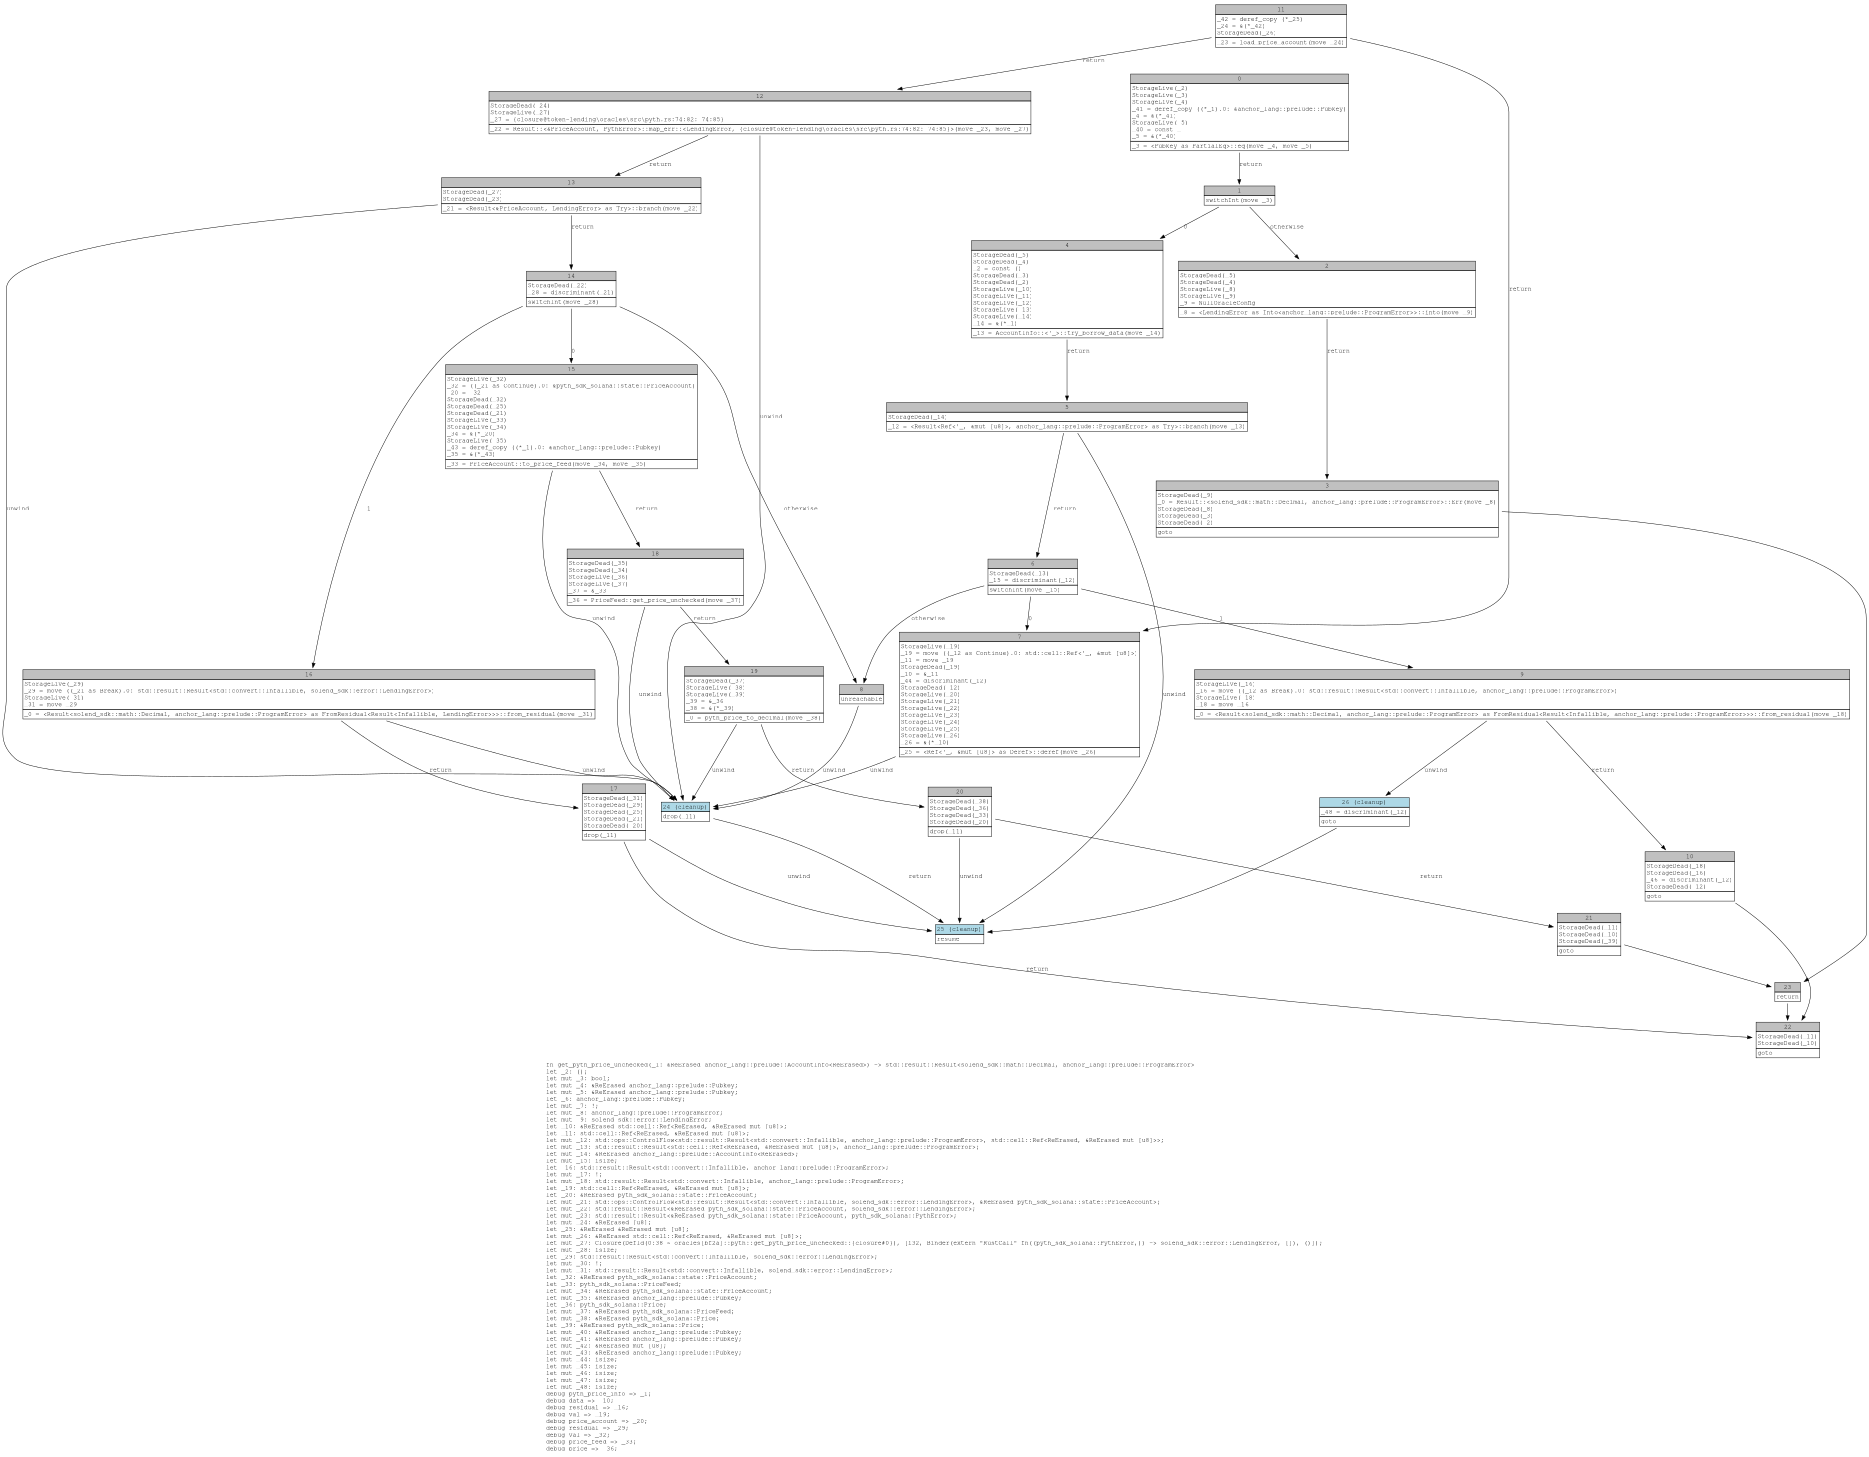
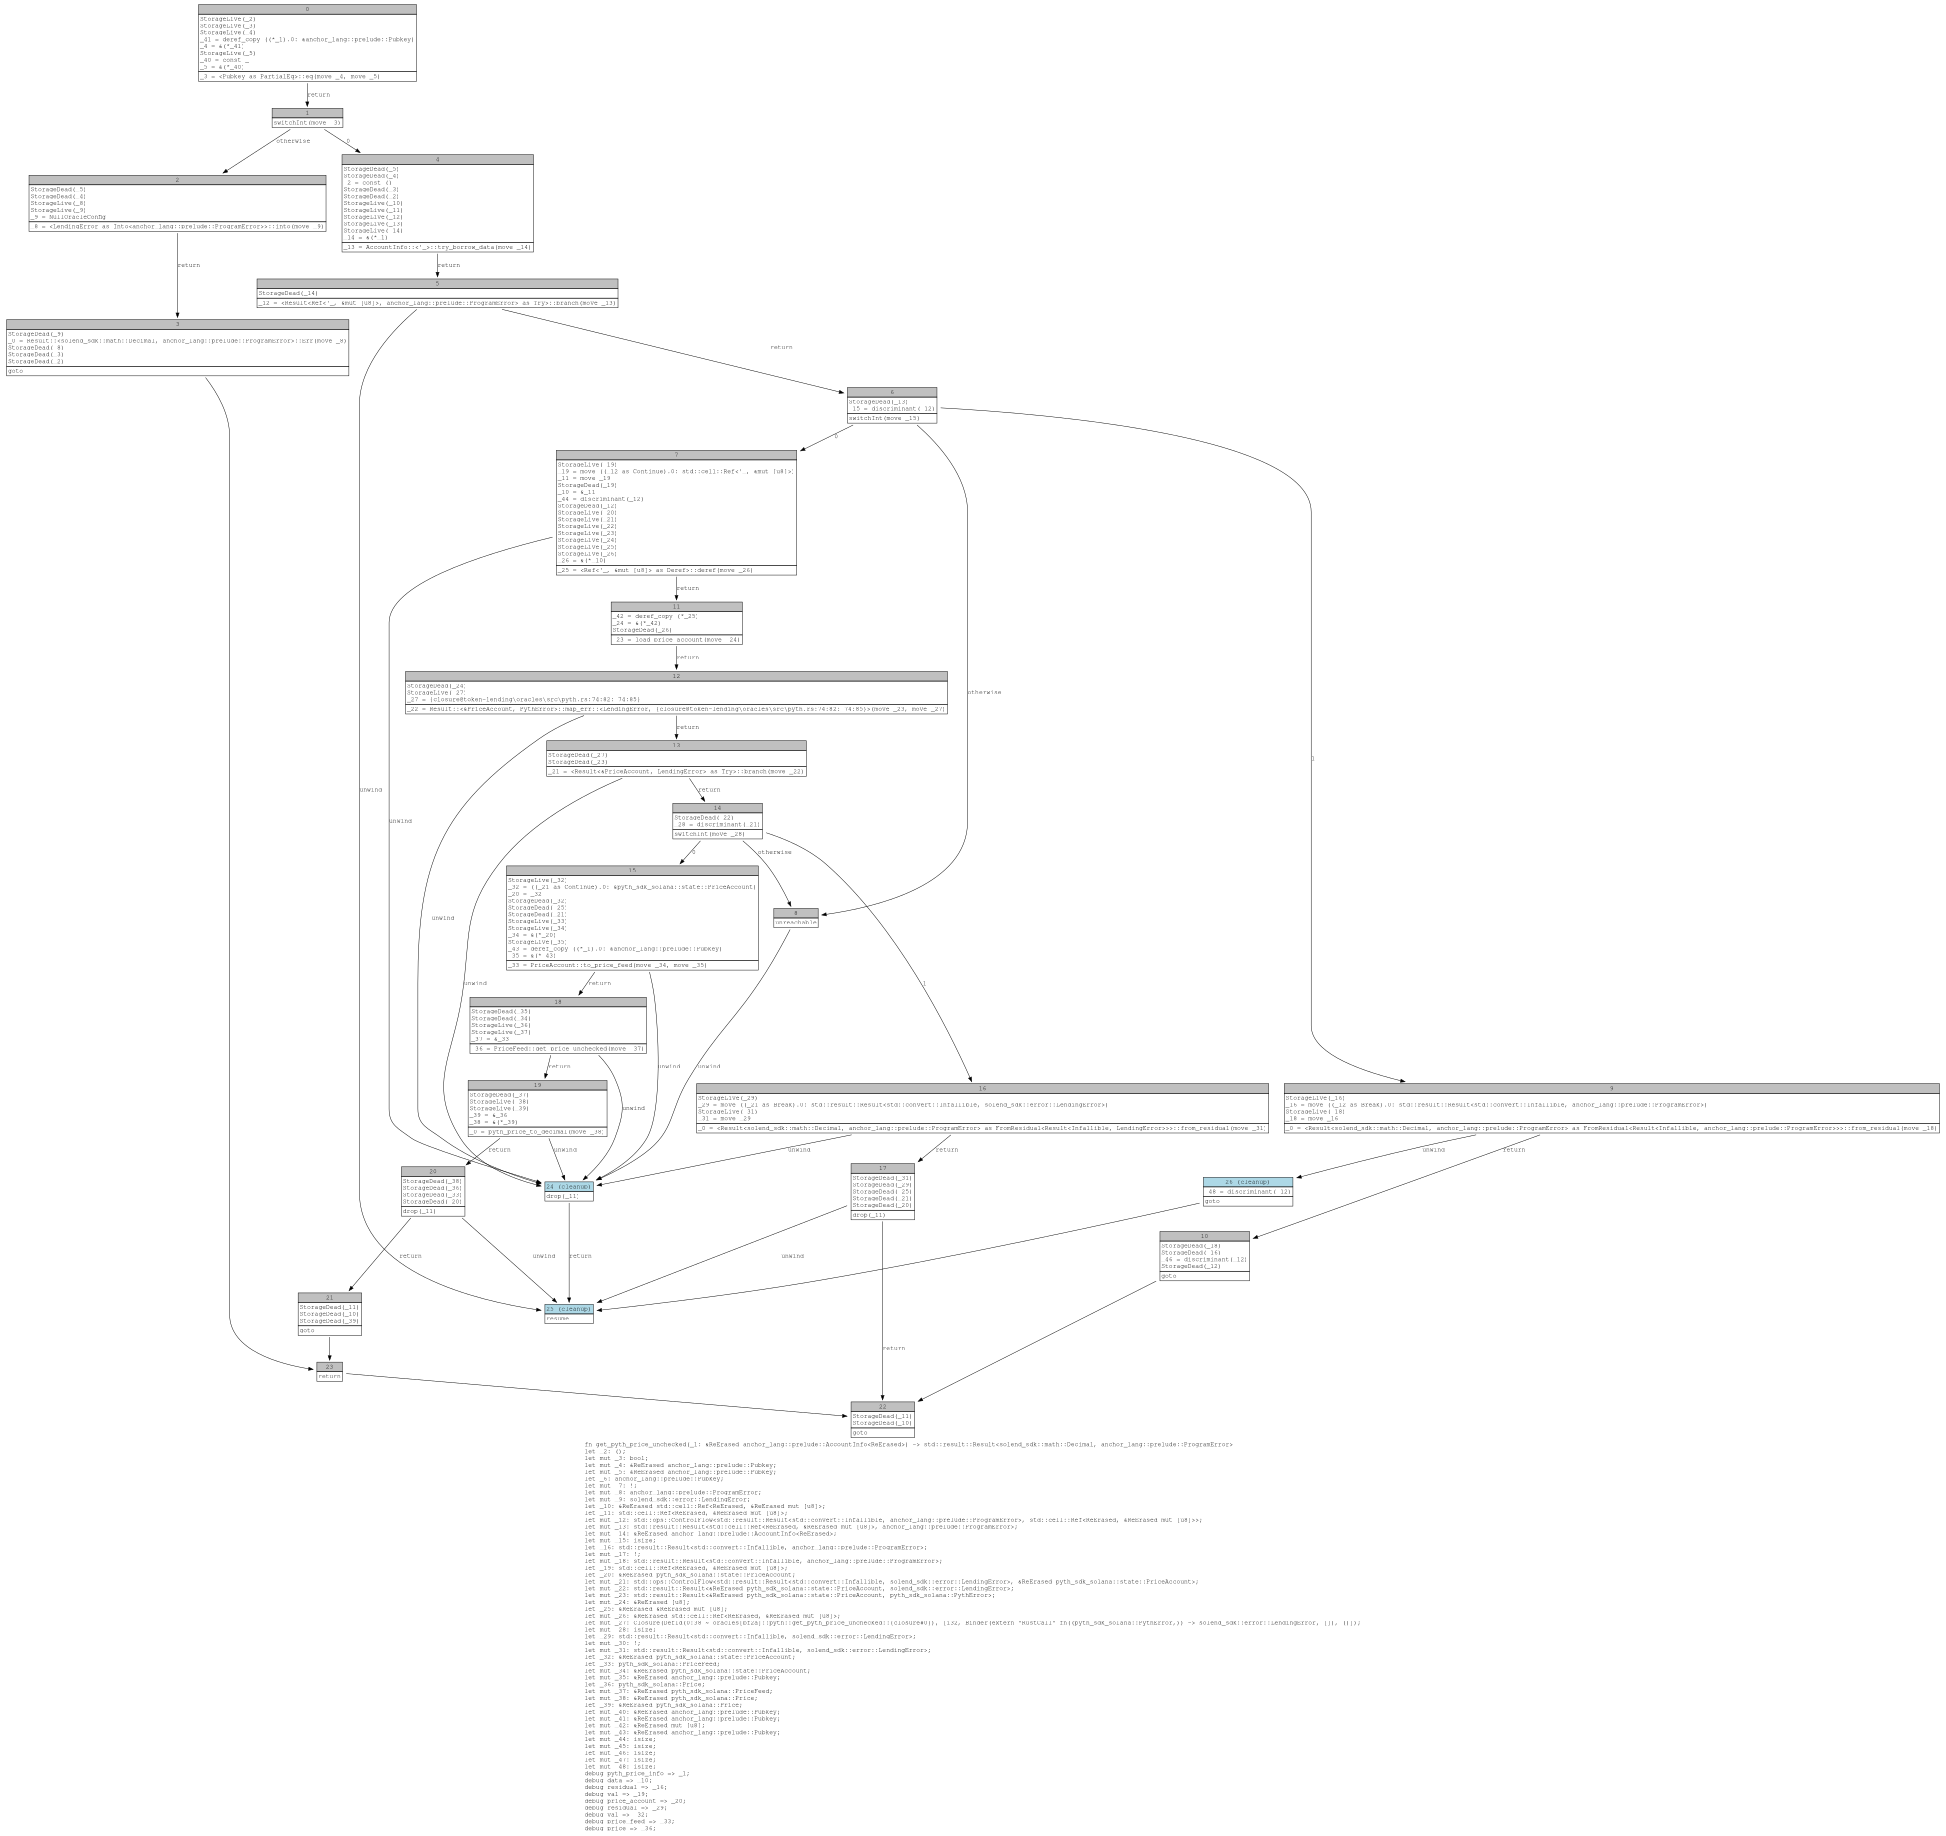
edge "11" -> "7": reversed
